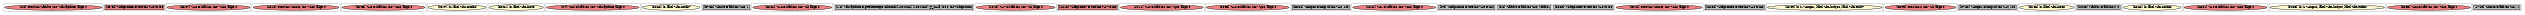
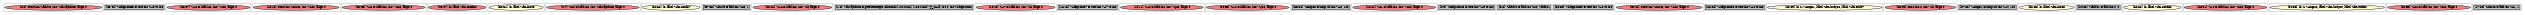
node "[43/44]  %idxprom33 = zext i32 %15 to i64": fillcolor lightcoral -> grey
node "[46/47]  br label %for.cond30": fillcolor lemonchiffon -> lightcoral
node "[12/13]  %idxprom37 = zext i32 %17 to i64": fillcolor lightcoral -> grey
